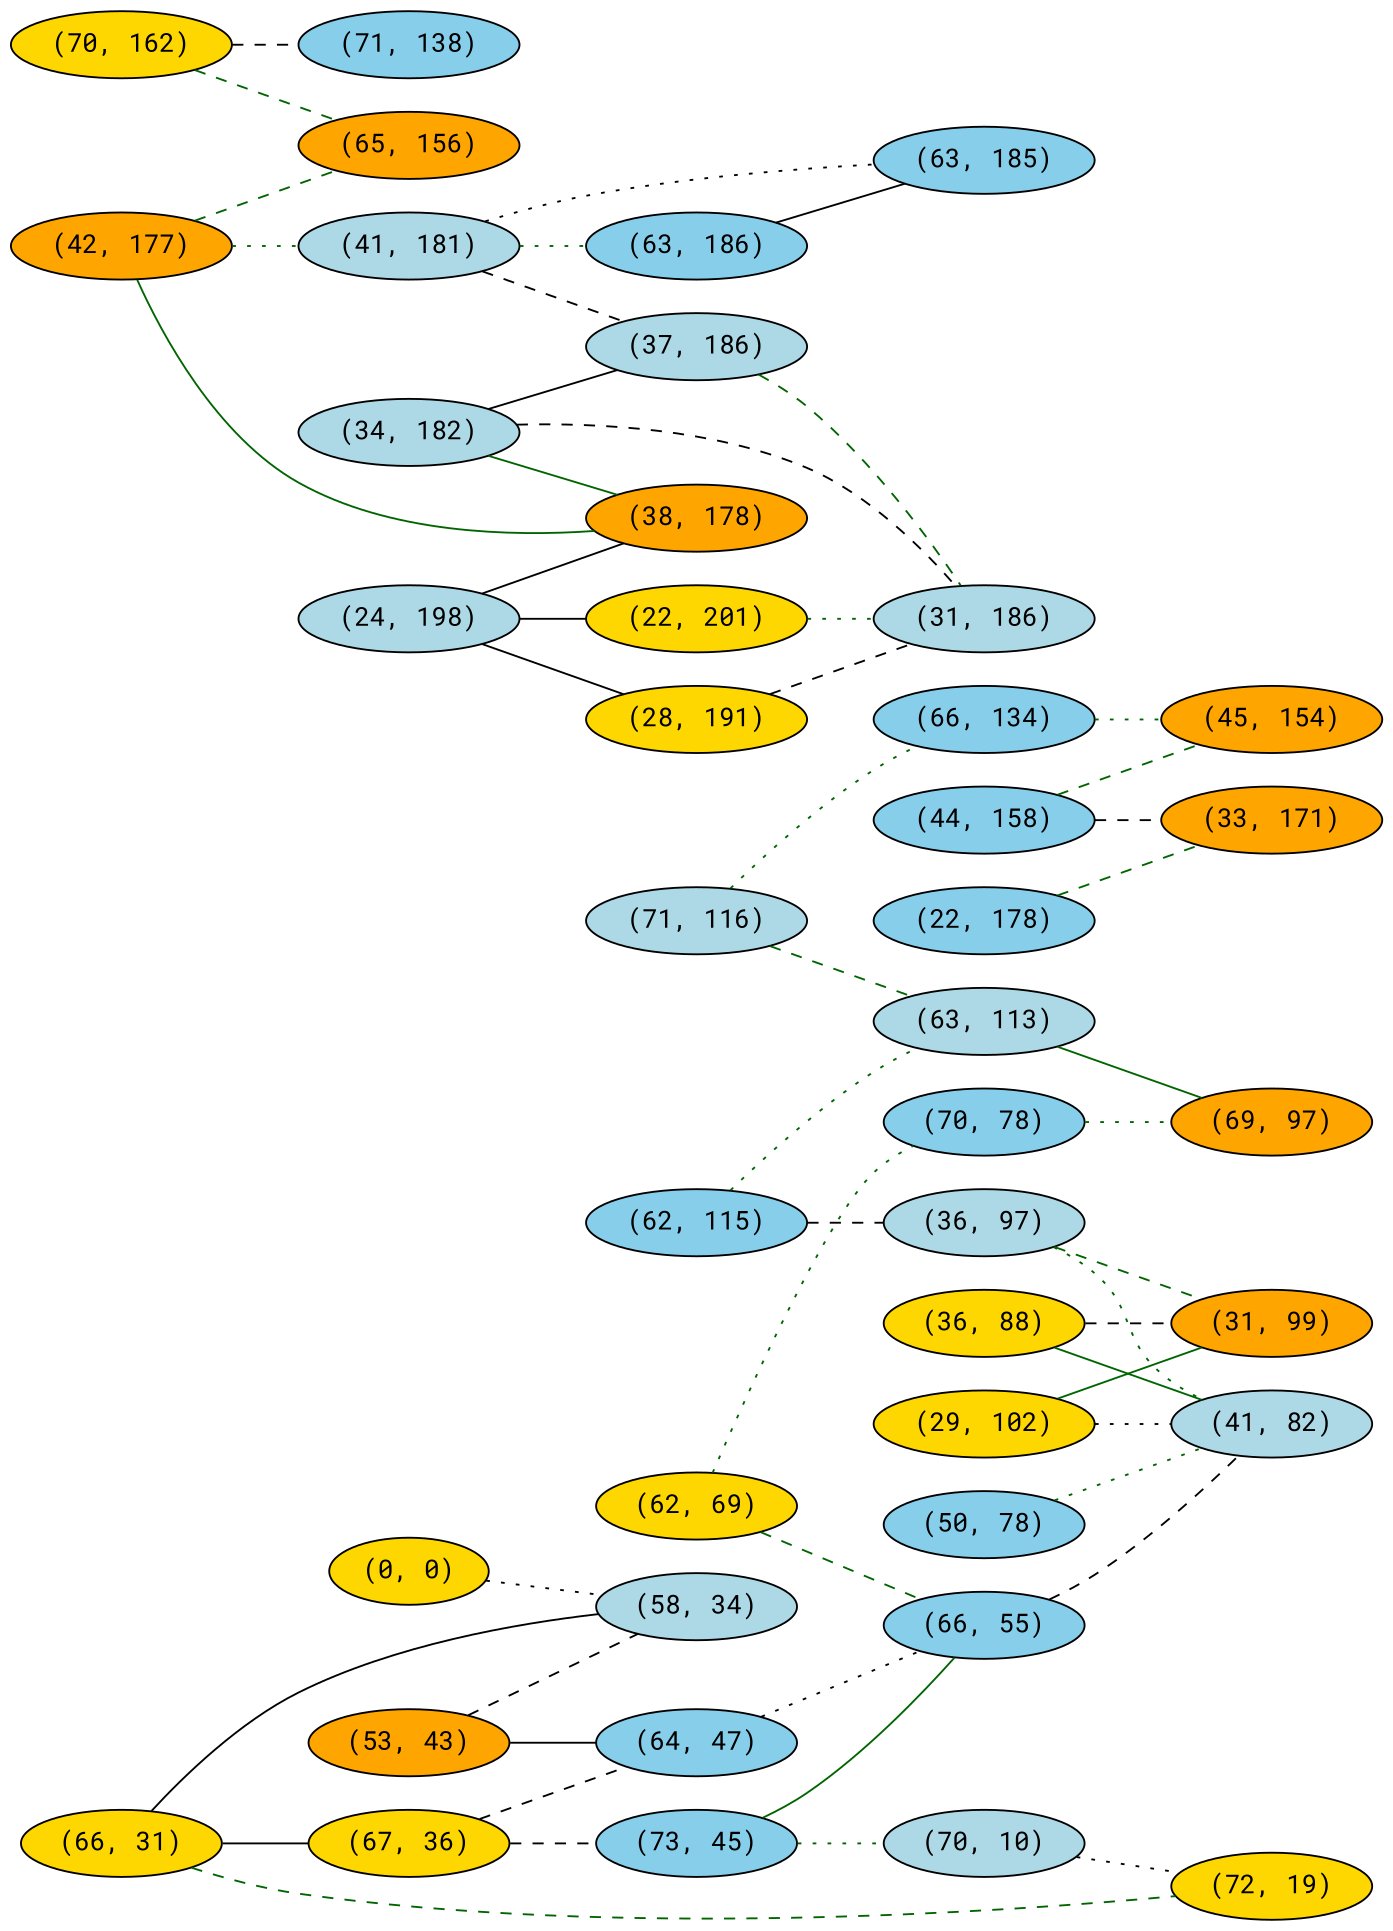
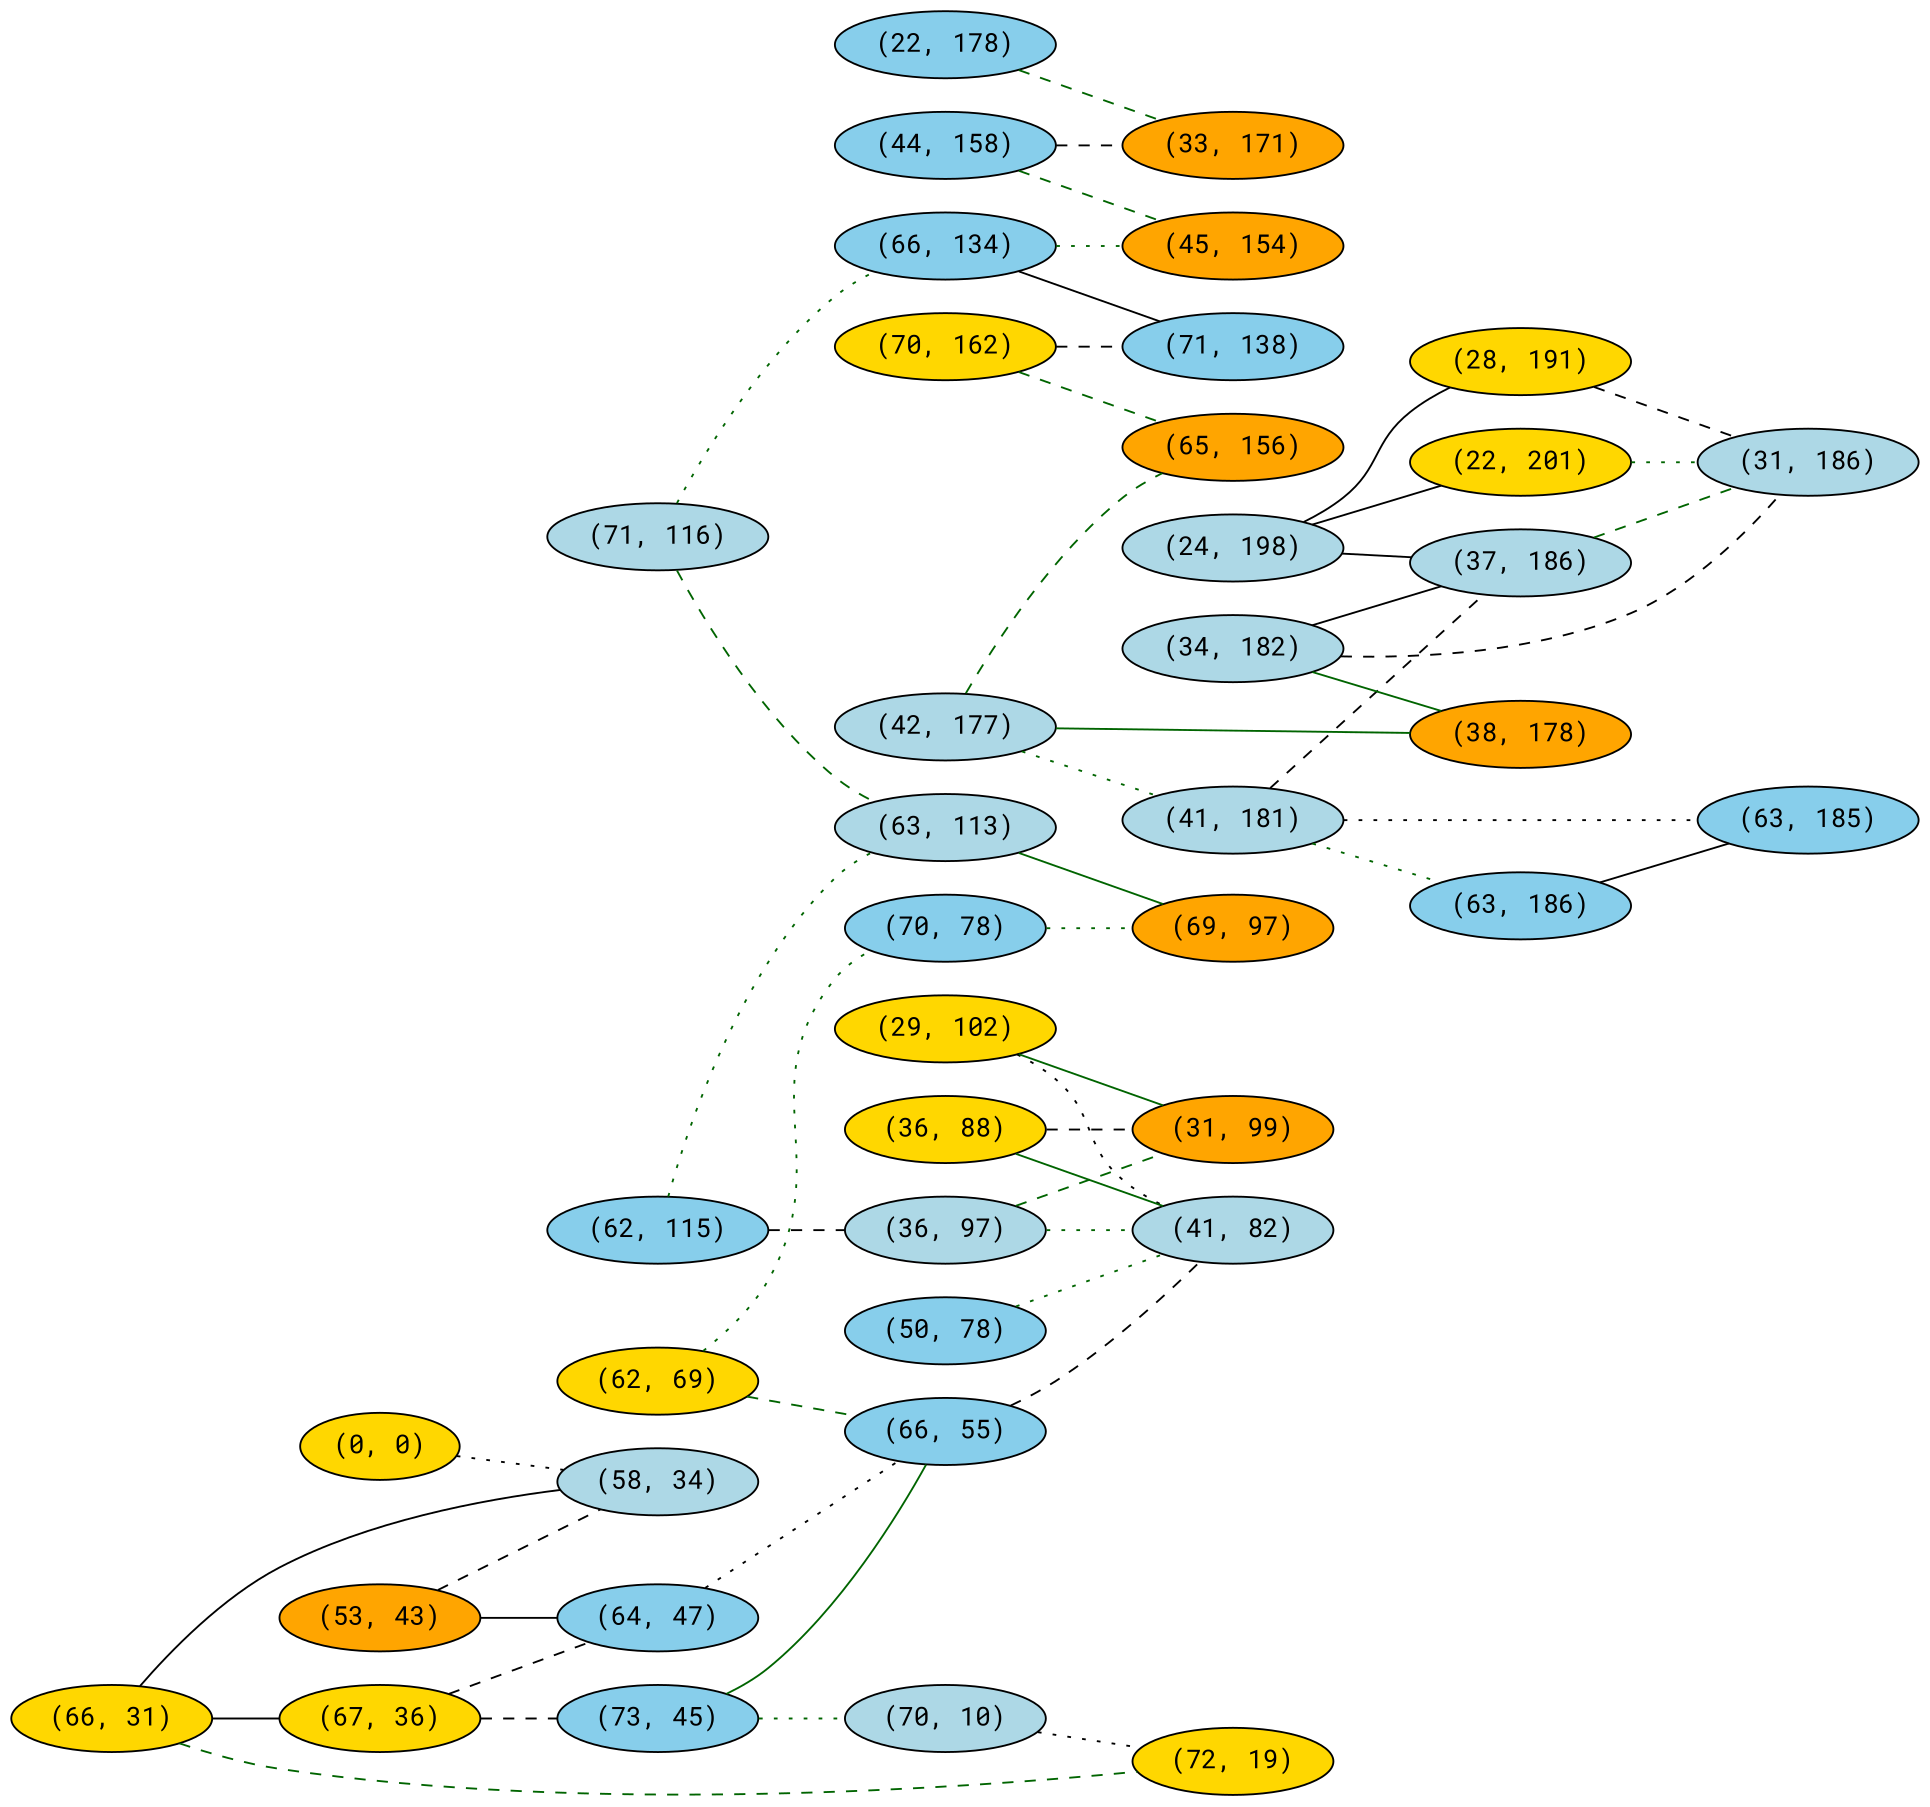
node "(42, 177)": fillcolor orange -> lightblue
edge "(66, 134)" -- "(71, 138)": added
edge "(38, 178)" -- "(24, 198)": now "(37, 186)" -- "(24, 198)"
